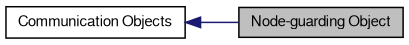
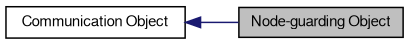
node "Communication Objects": label "Communication Objects" -> "Communication Object"
